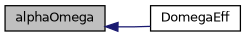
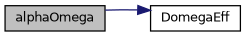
edge "DomegaEff" -> "alphaOmega": reversed
